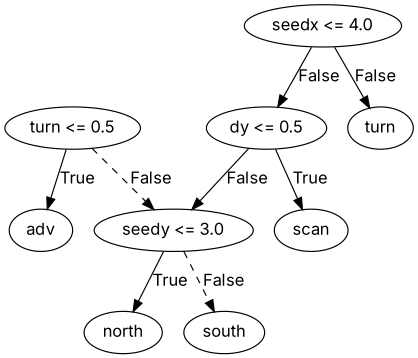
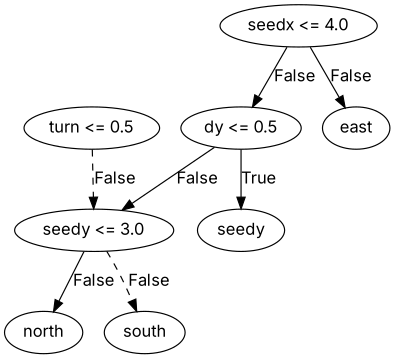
node "turn": label "turn" -> "east"
node "adv": removed
node "scan": label "scan" -> "seedy"
edge "seedy <= 3.0" -> "north": label "True" -> "False"
